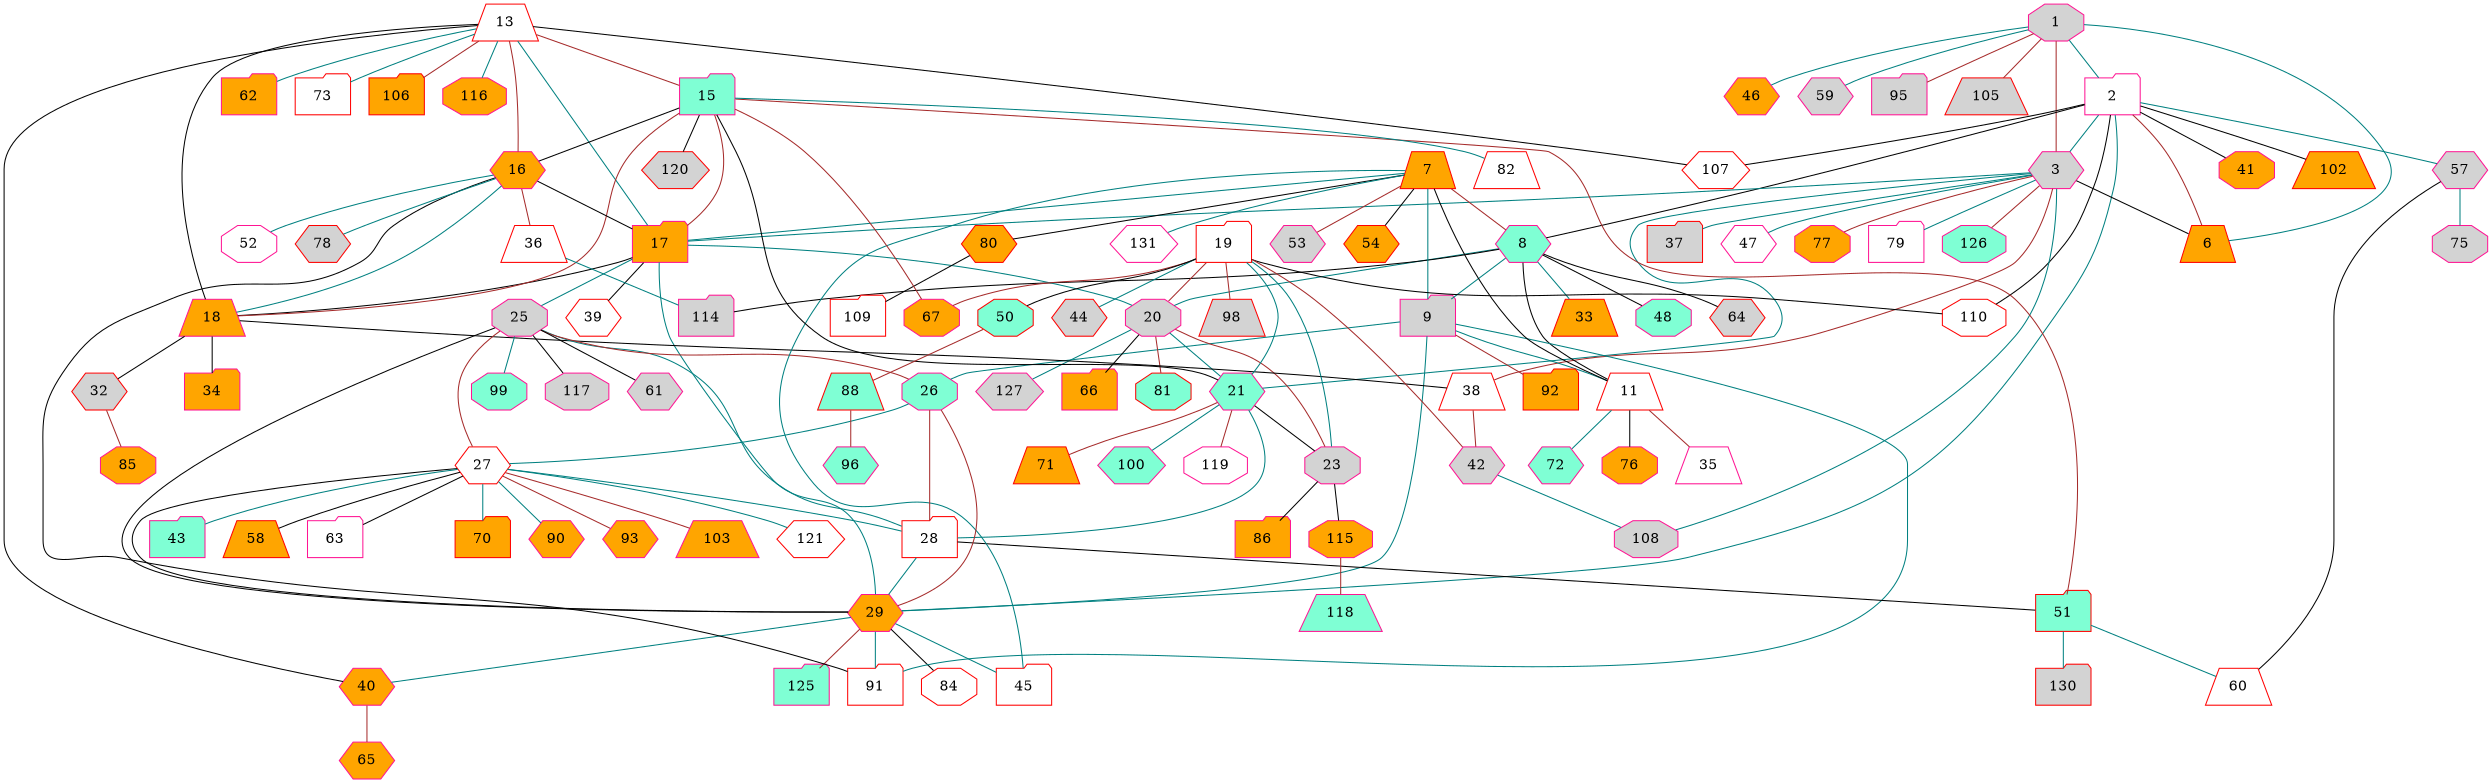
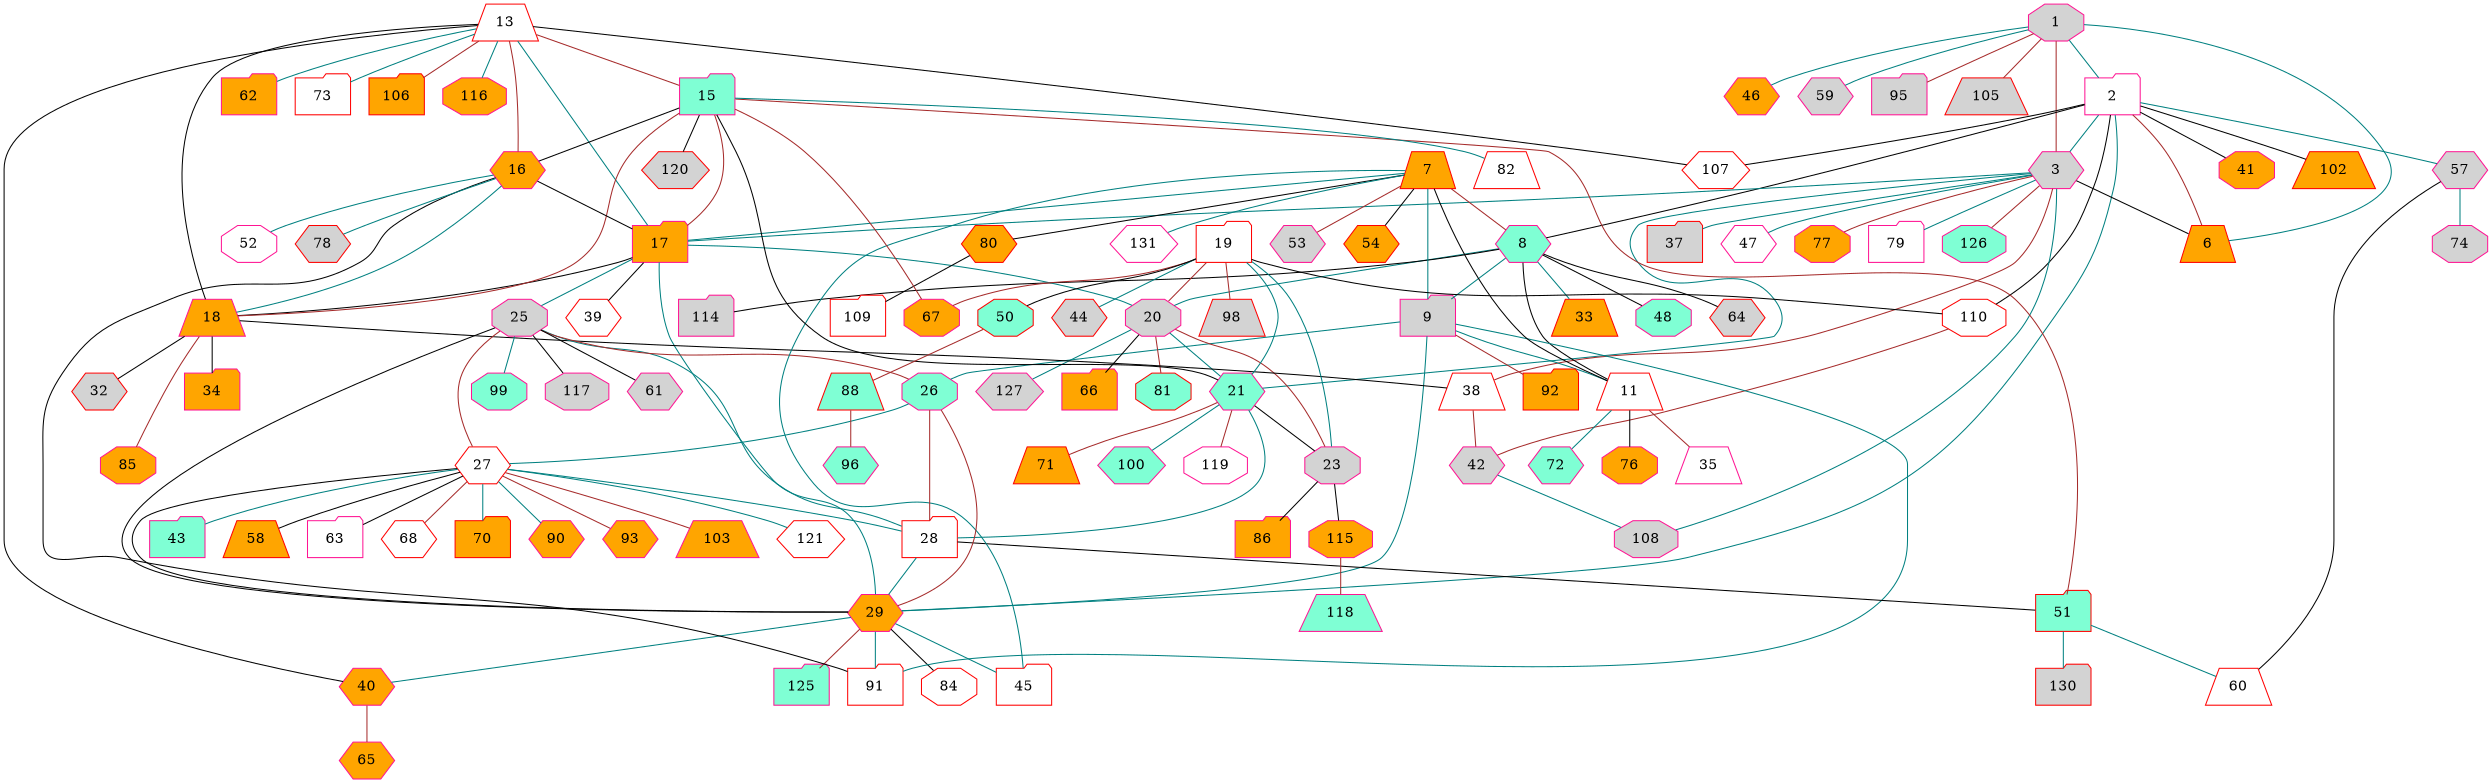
node "36": removed
node "75": label "75" -> "74"
edge "19" -- "42": now "110" -- "42"
edge "32" -- "85": now "18" -- "85"
node "68": added
